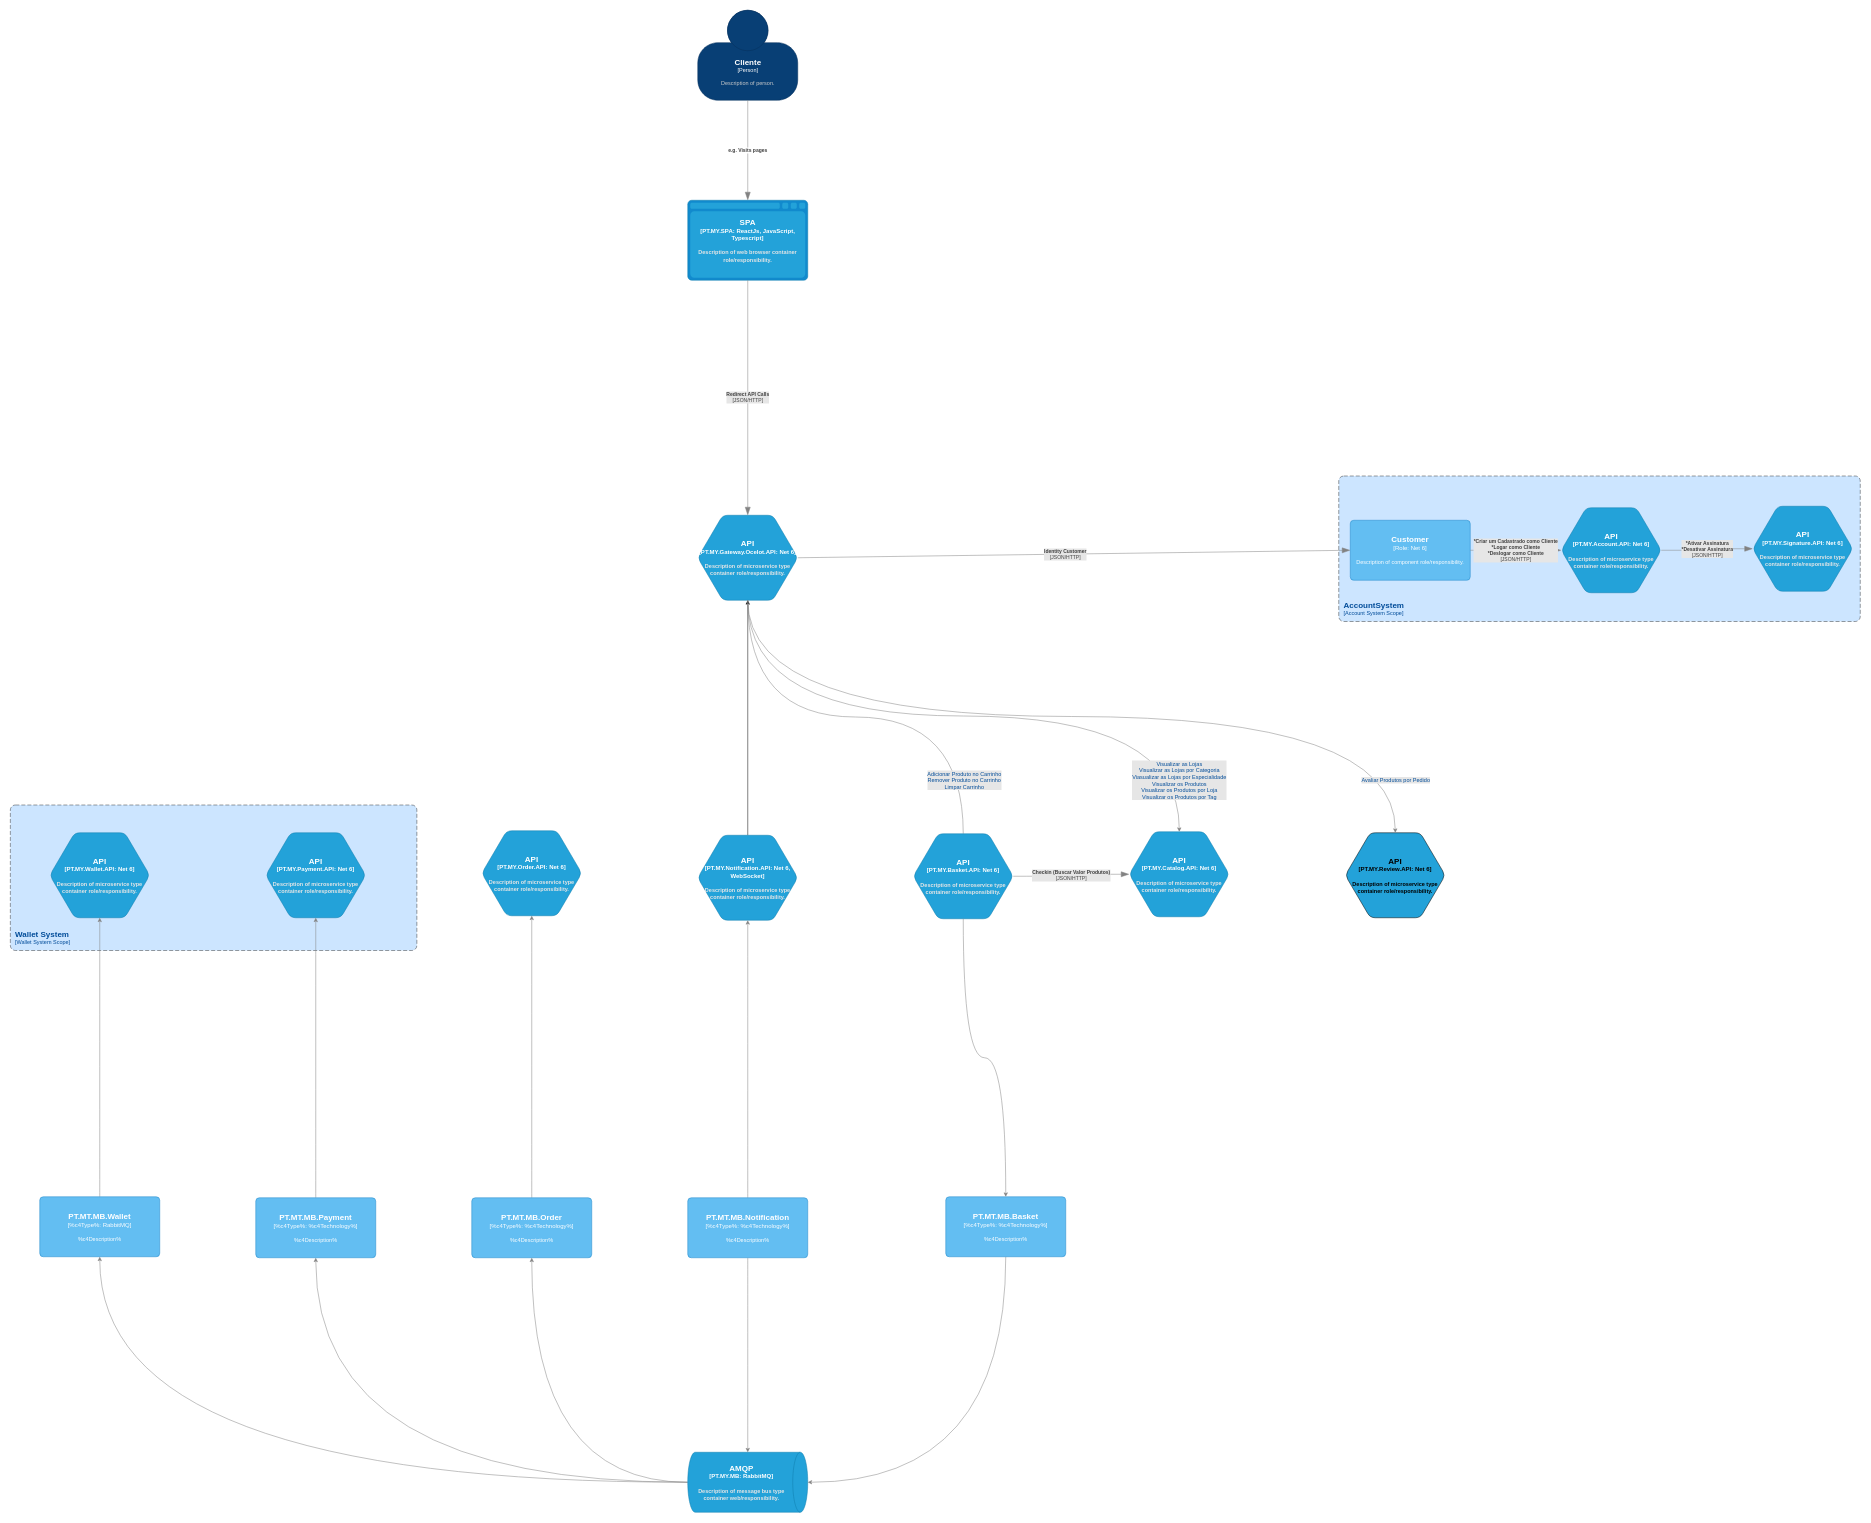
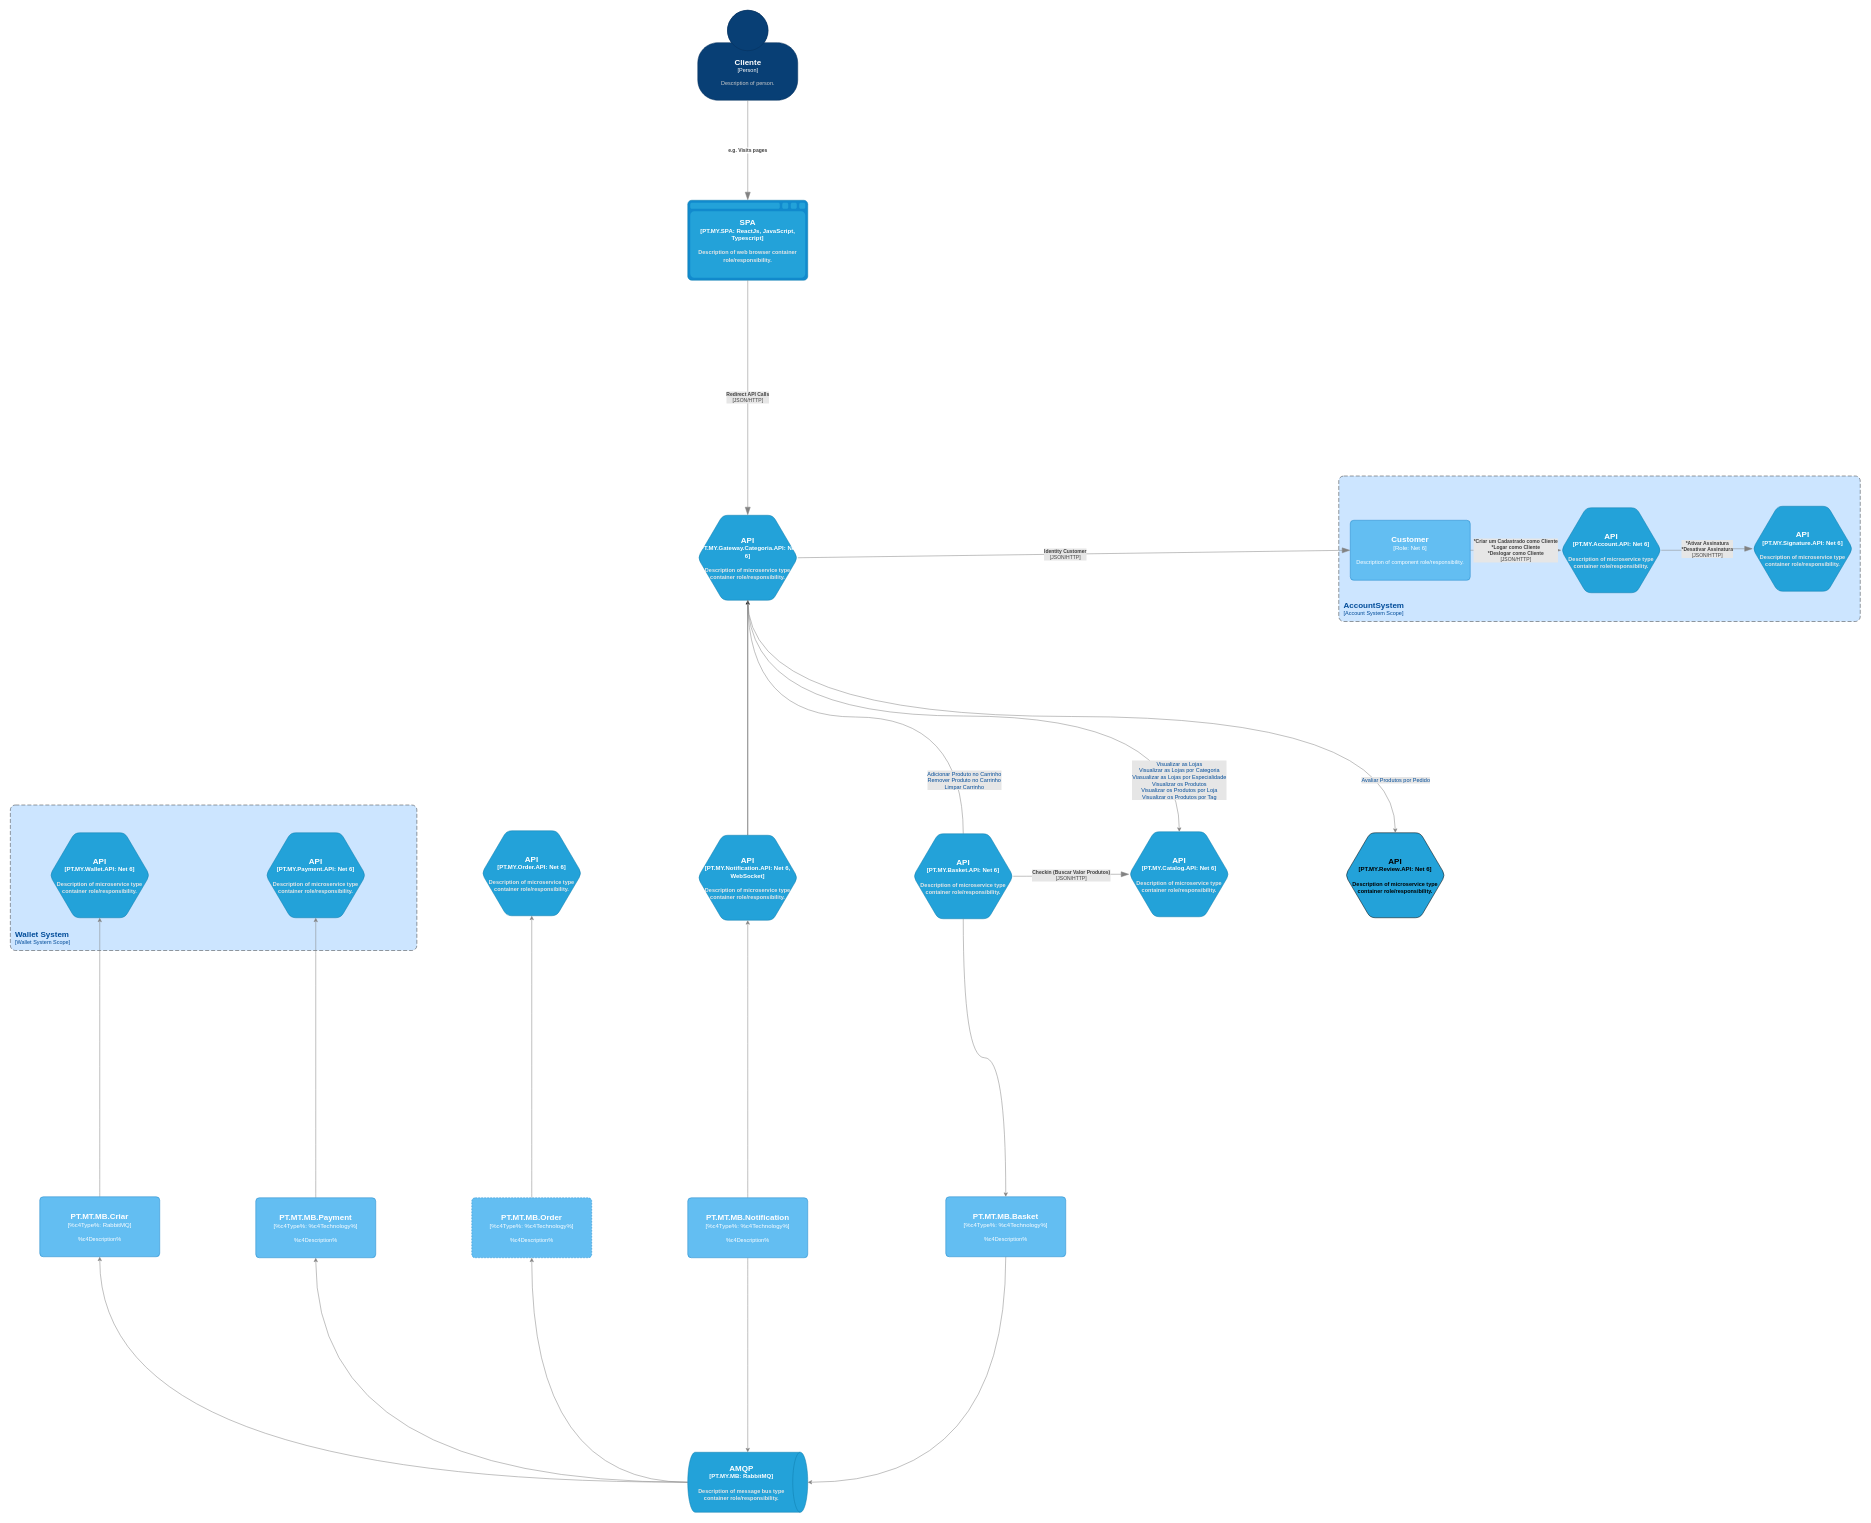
node "API [PT.MY.Gateway.Ocelot.API: Net 6] Description of microservice type container role/responsibility.": label "API [PT.MY.Gateway.Ocelot.API: Net 6] Description of microservice type container role/responsibility." -> "API [PT.MY.Gateway.Categoria.API: Net 6] Description of microservice type container role/responsibility."
node "PT.MT.MB.Wallet [%c4Type%: RabbitMQ] %c4Description%": label "PT.MT.MB.Wallet [%c4Type%: RabbitMQ] %c4Description%" -> "PT.MT.MB.Criar [%c4Type%: RabbitMQ] %c4Description%"
node "PT.MT.MB.Order [%c4Type%: %c4Technology%] %c4Description%": style solid -> dashed
node "AMQP [PT.MY.MB: RabbitMQ] Description of message bus type container web/responsibility.": label "AMQP [PT.MY.MB: RabbitMQ] Description of message bus type container web/responsibility." -> "AMQP [PT.MY.MB: RabbitMQ] Description of message bus type container role/responsibility."
